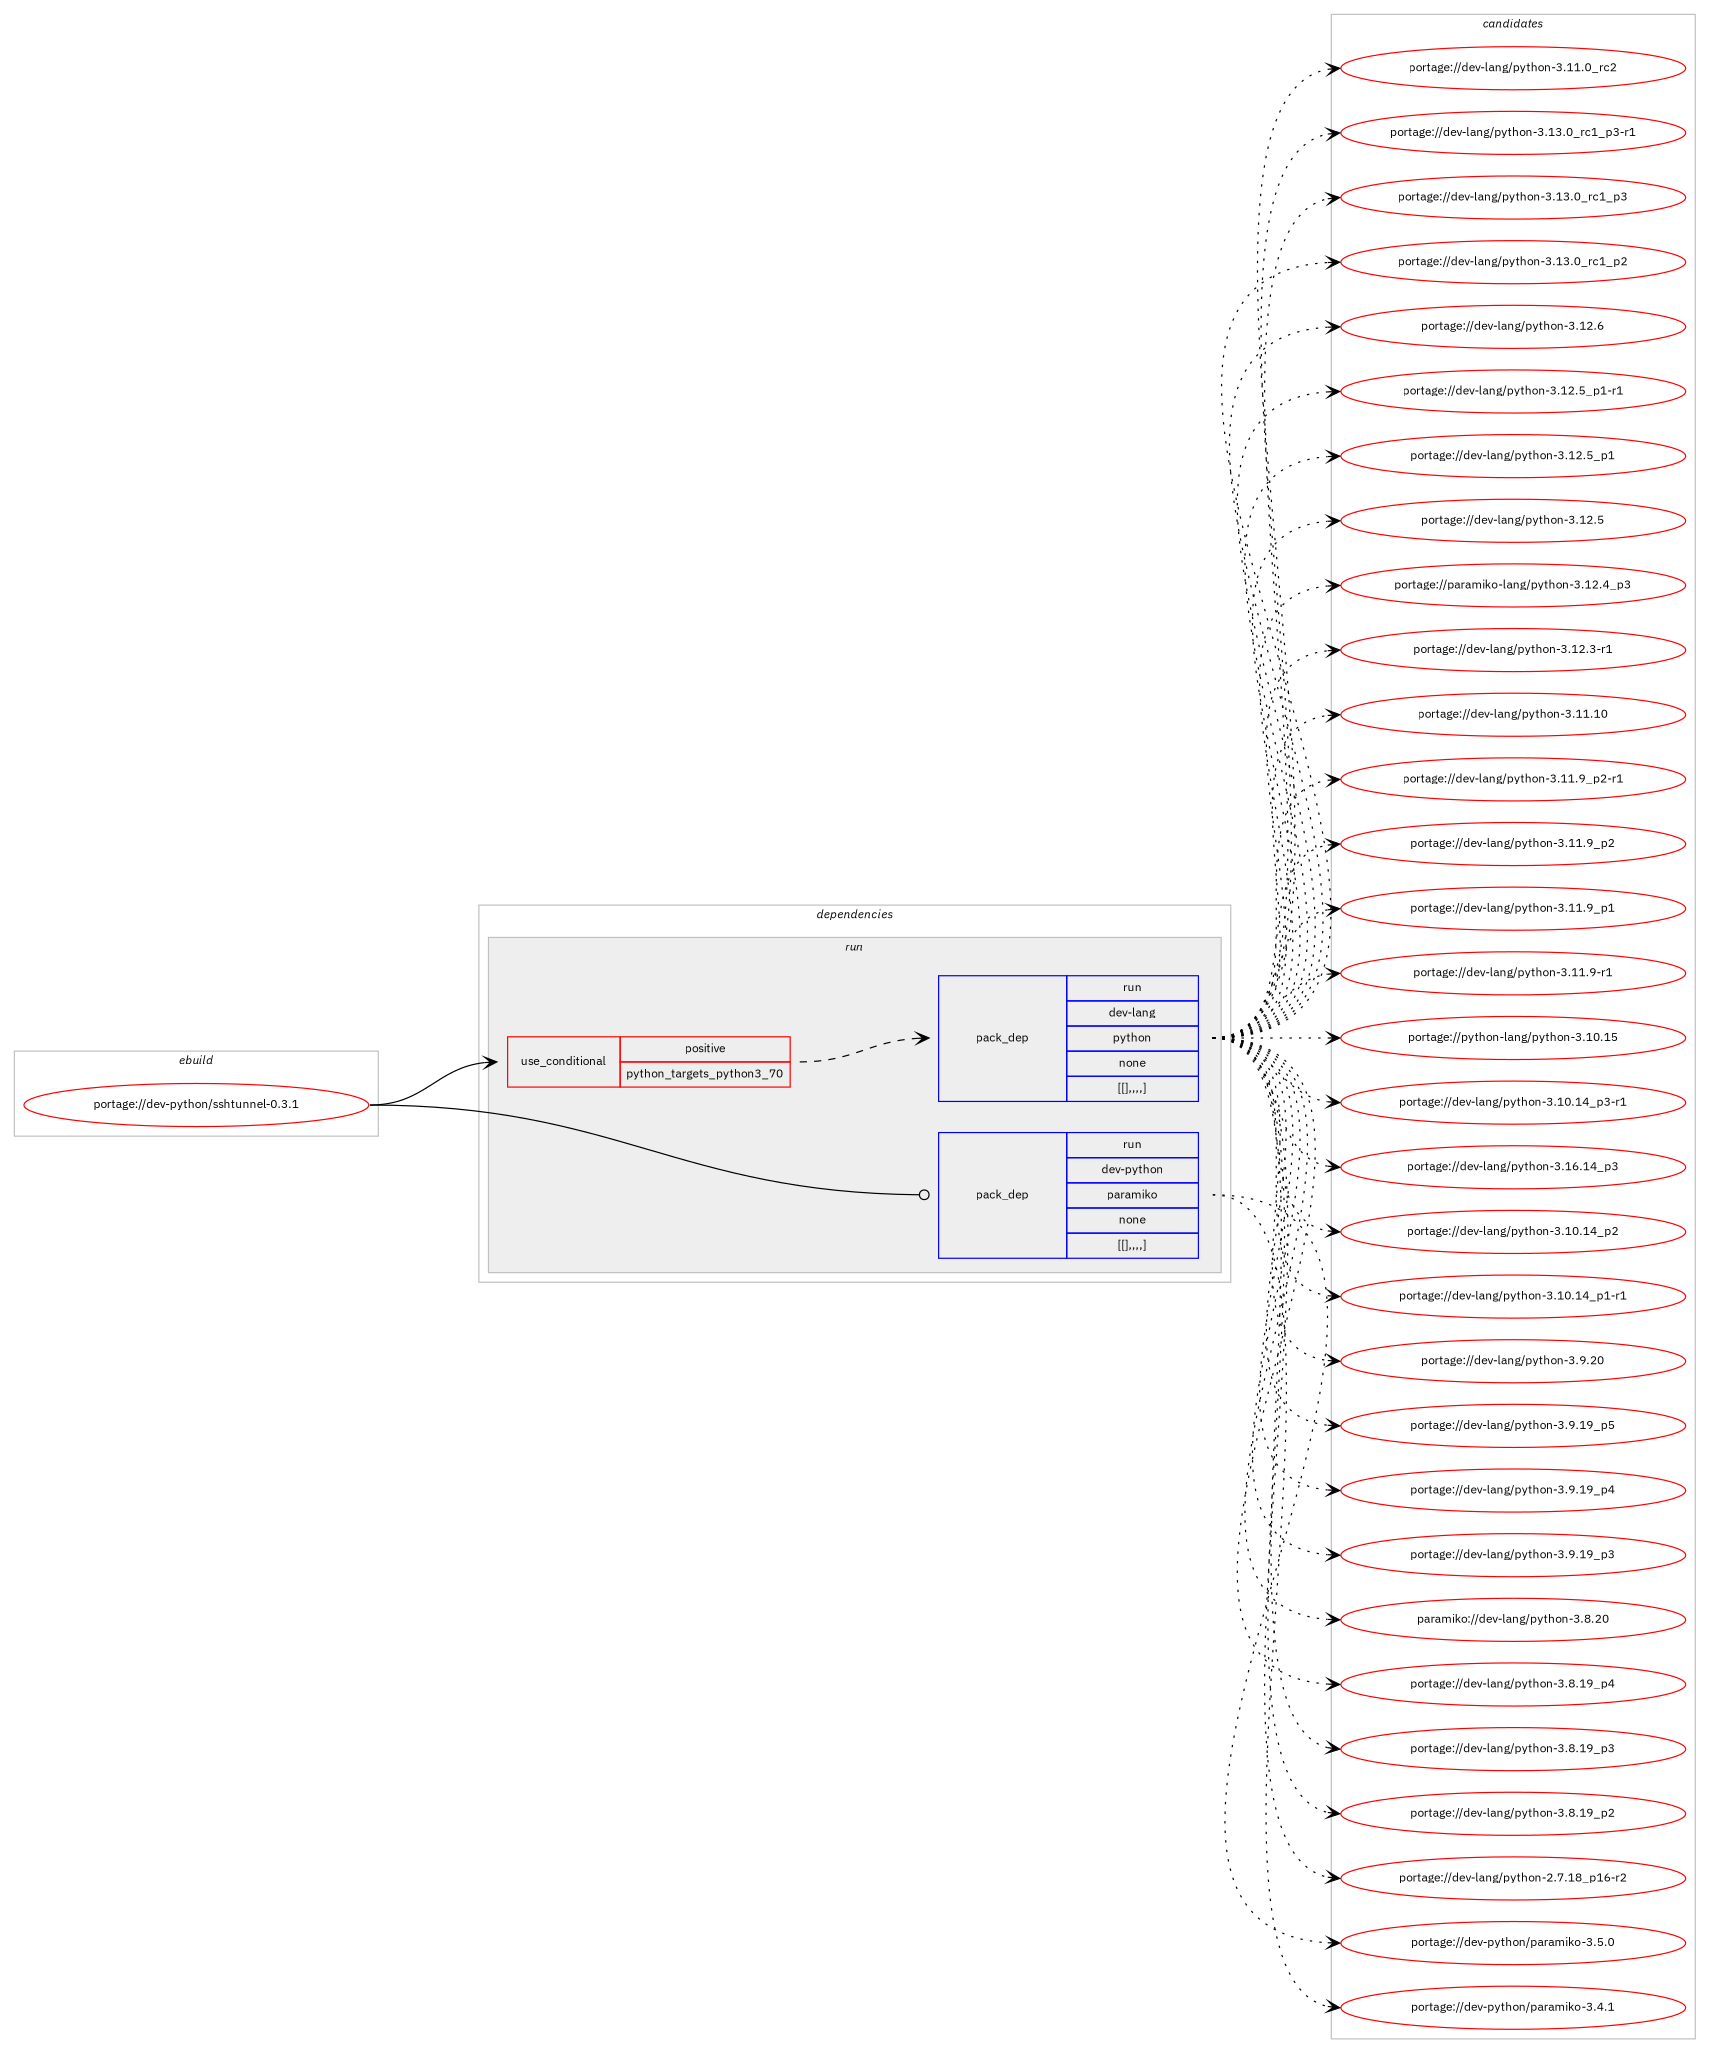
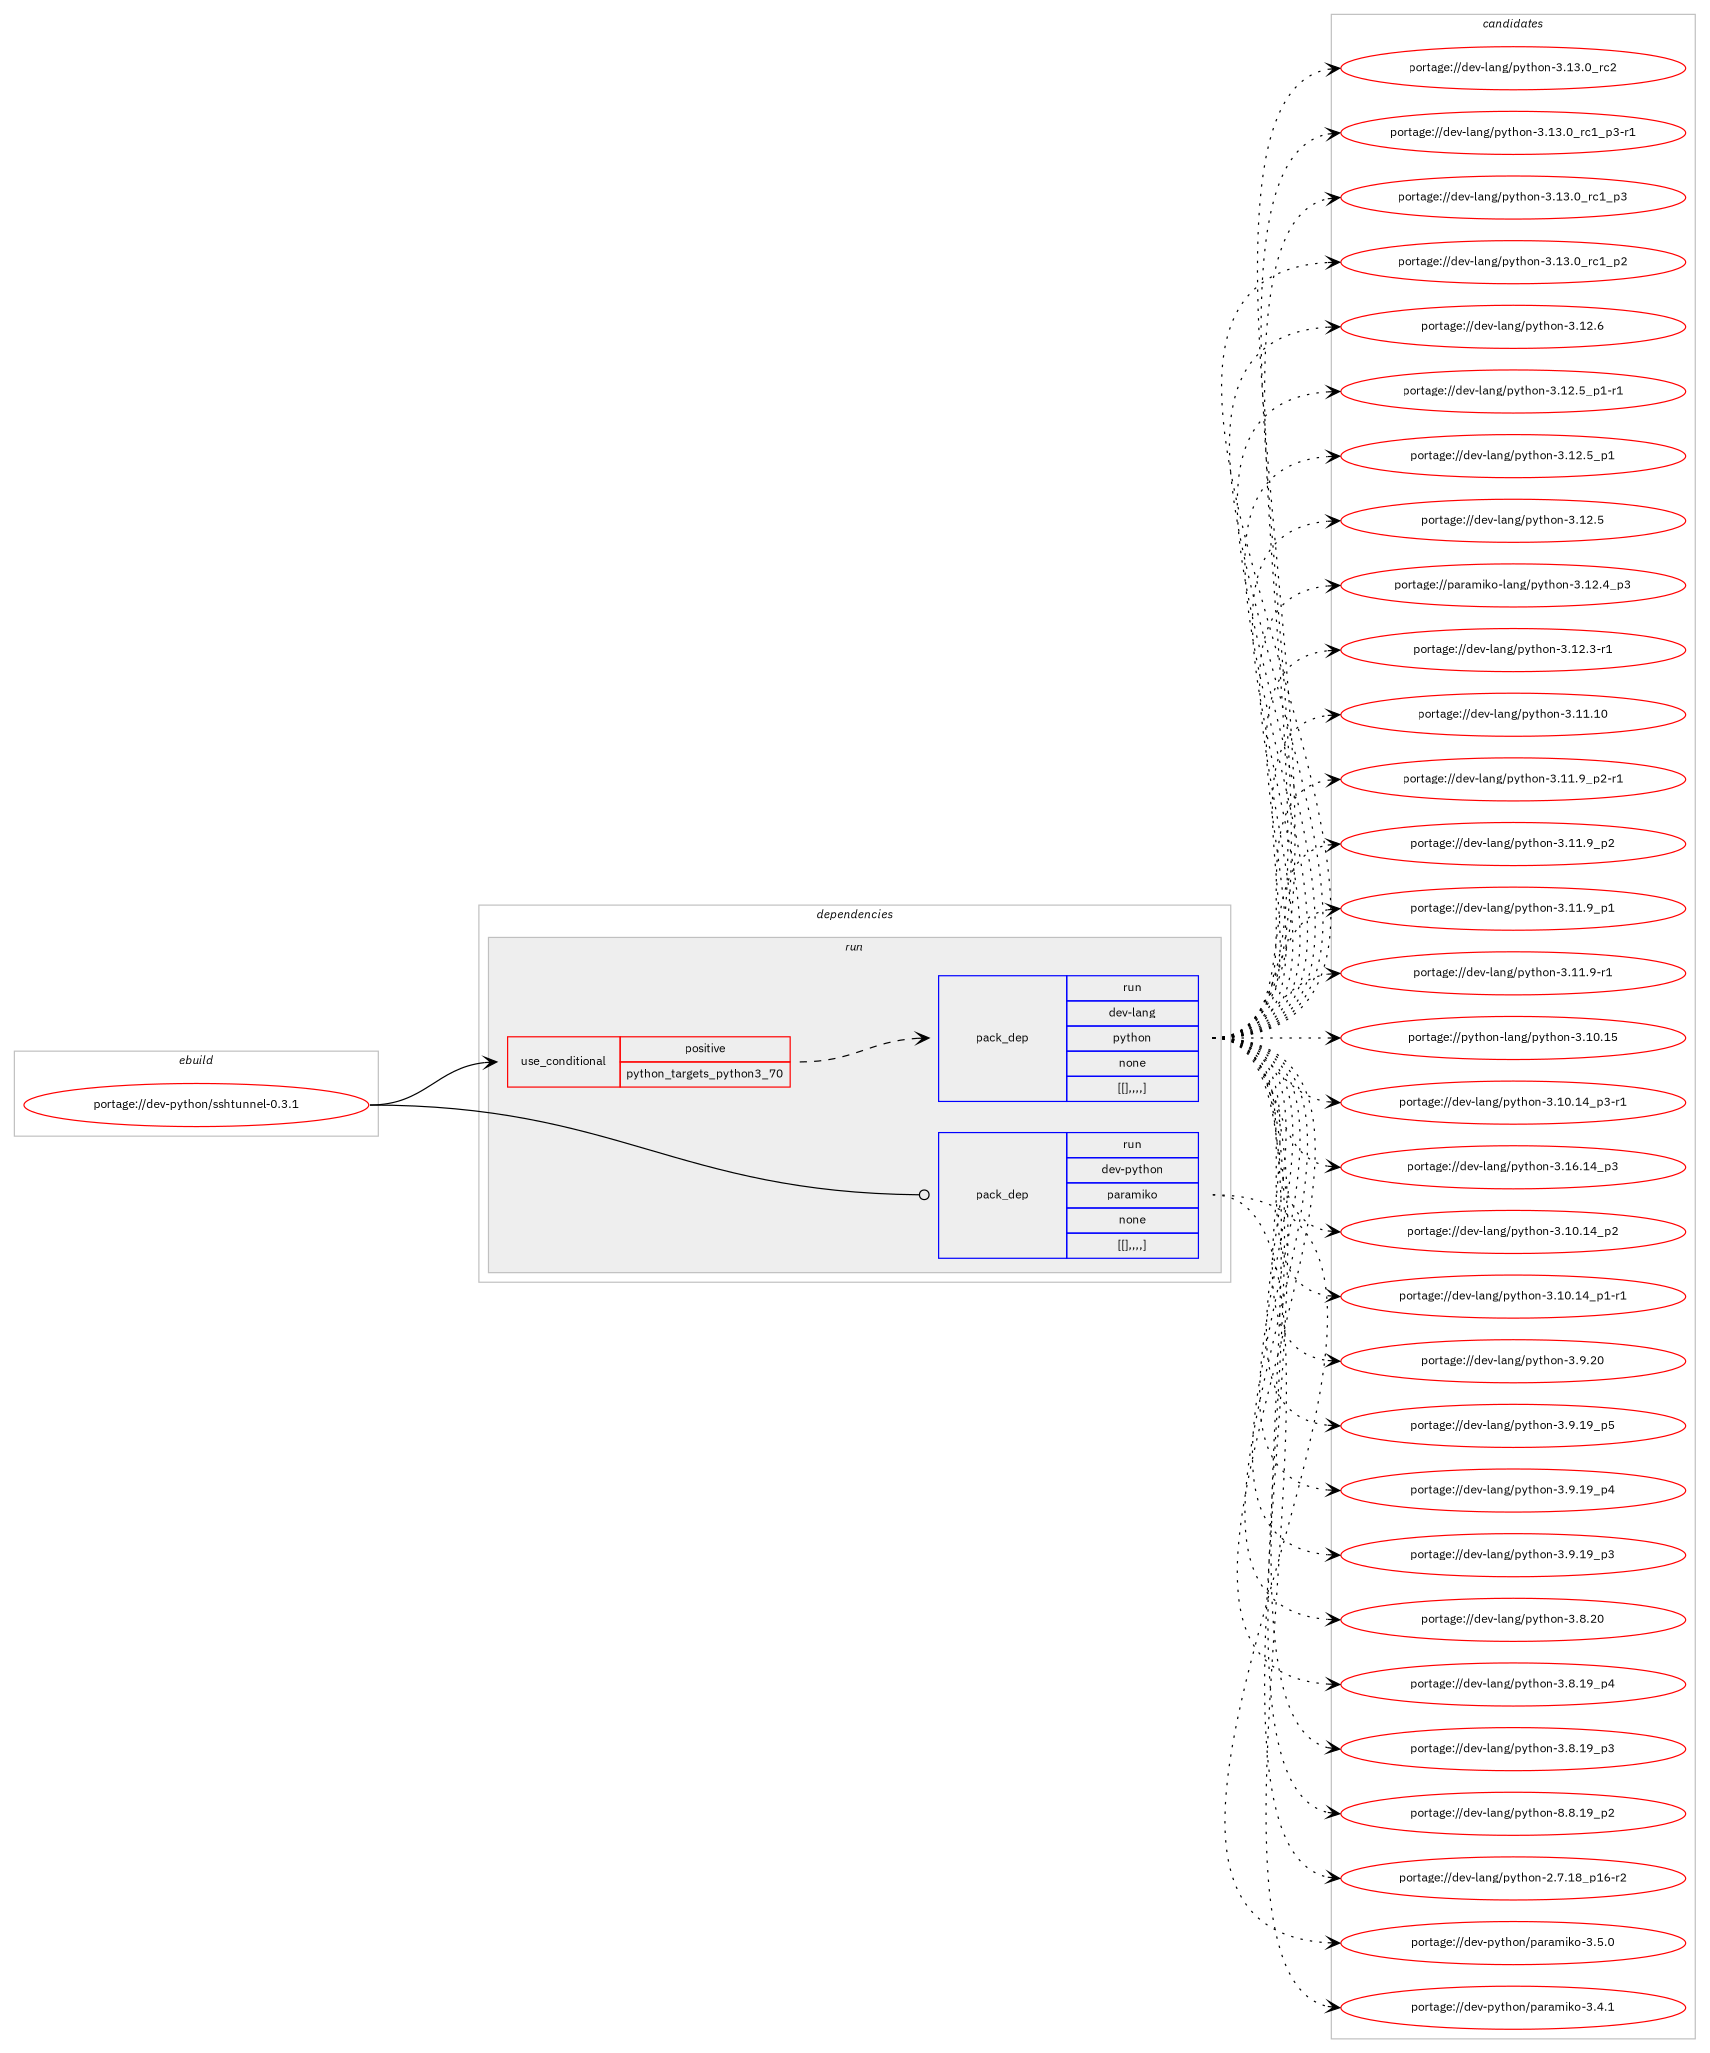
node "portage://dev-lang/python-3.11.0_rc2": label "portage://dev-lang/python-3.11.0_rc2" -> "portage://dev-lang/python-3.13.0_rc2"
node "paramiko://dev-lang/python-3.8.20": label "paramiko://dev-lang/python-3.8.20" -> "portage://dev-lang/python-3.8.20"
node "portage://dev-lang/python-3.8.19_p2": label "portage://dev-lang/python-3.8.19_p2" -> "portage://dev-lang/python-8.8.19_p2"
